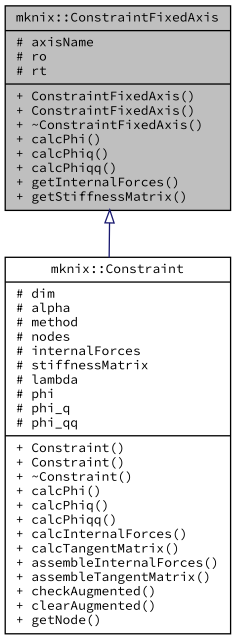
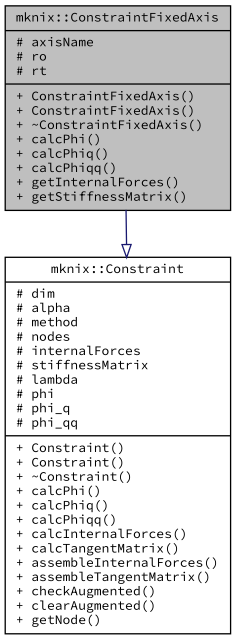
edge "mknix::Constraint" -> "mknix::ConstraintFixedAxis": reversed
